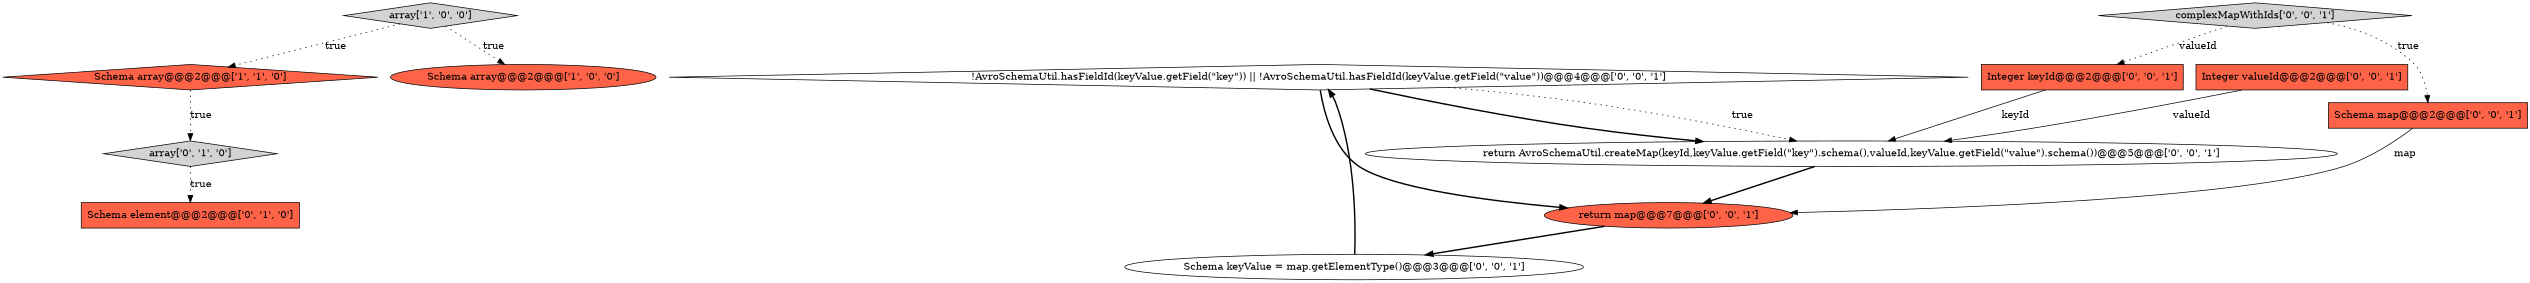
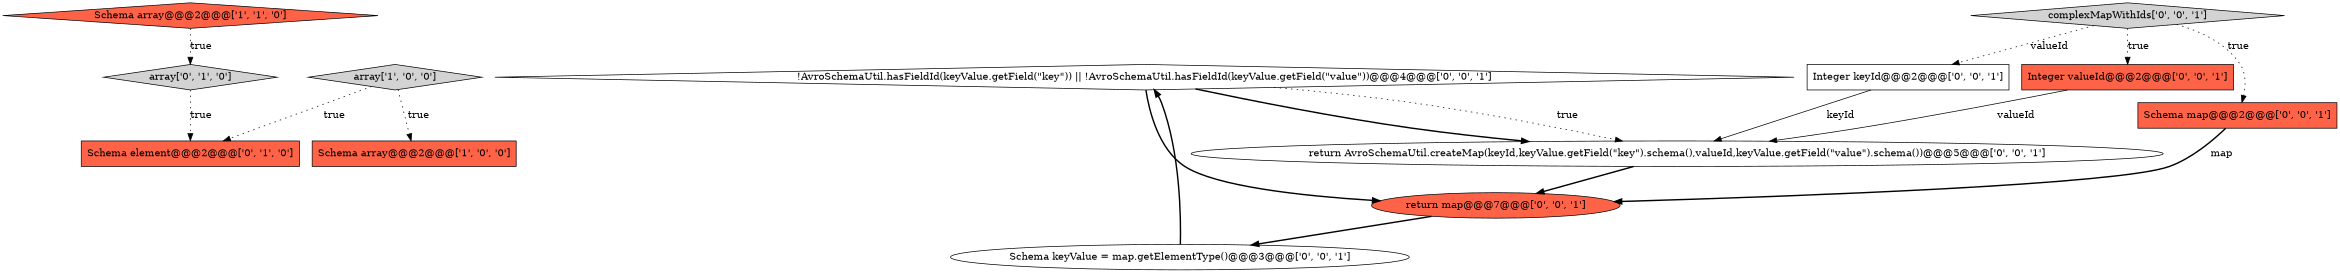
edge "complexMapWithIds['0', '0', '1']" -> "Integer valueId@@@2@@@['0', '0', '1']": added, label "true"
edge "array['1', '0', '0']" -> "Schema array@@@2@@@['1', '1', '0']": now "array['1', '0', '0']" -> "Schema element@@@2@@@['0', '1', '0']"
node "Schema array@@@2@@@['1', '0', '0']": shape ellipse -> box
node "Integer keyId@@@2@@@['0', '0', '1']": fillcolor tomato -> white
edge "Schema map@@@2@@@['0', '0', '1']" -> "return map@@@7@@@['0', '0', '1']": style solid -> bold
